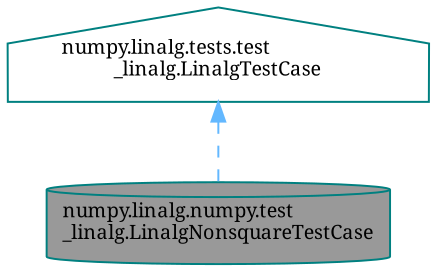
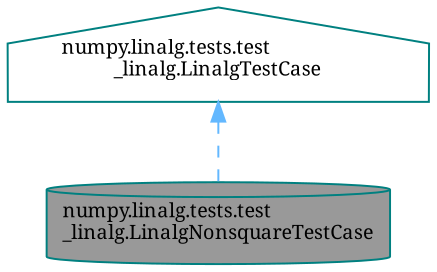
node "numpy.linalg.numpy.test _linalg.LinalgNonsquareTestCase": label "numpy.linalg.numpy.test _linalg.LinalgNonsquareTestCase" -> "numpy.linalg.tests.test _linalg.LinalgNonsquareTestCase"
